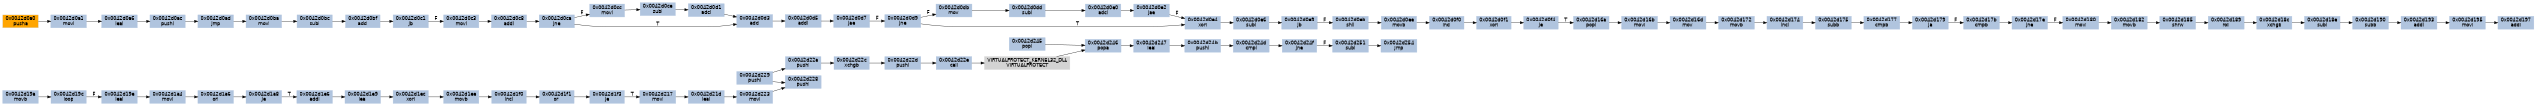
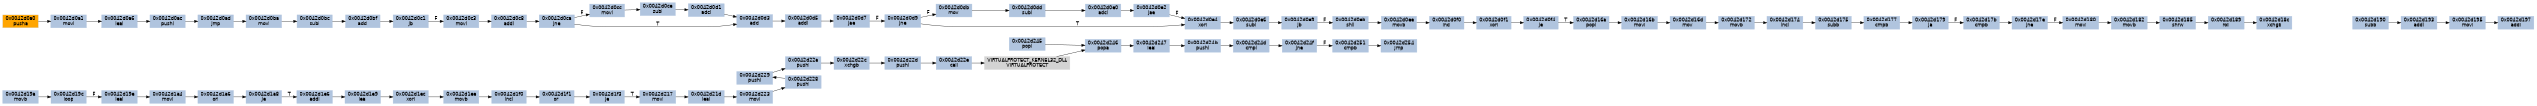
node "0x0042d18e subl": removed
node "0x0042d251 subl": label "0x0042d251 subl" -> "0x0042d251 cmpb"
edge "0x0042d229 pushl" -> "0x0042d228 pushl": reversed
